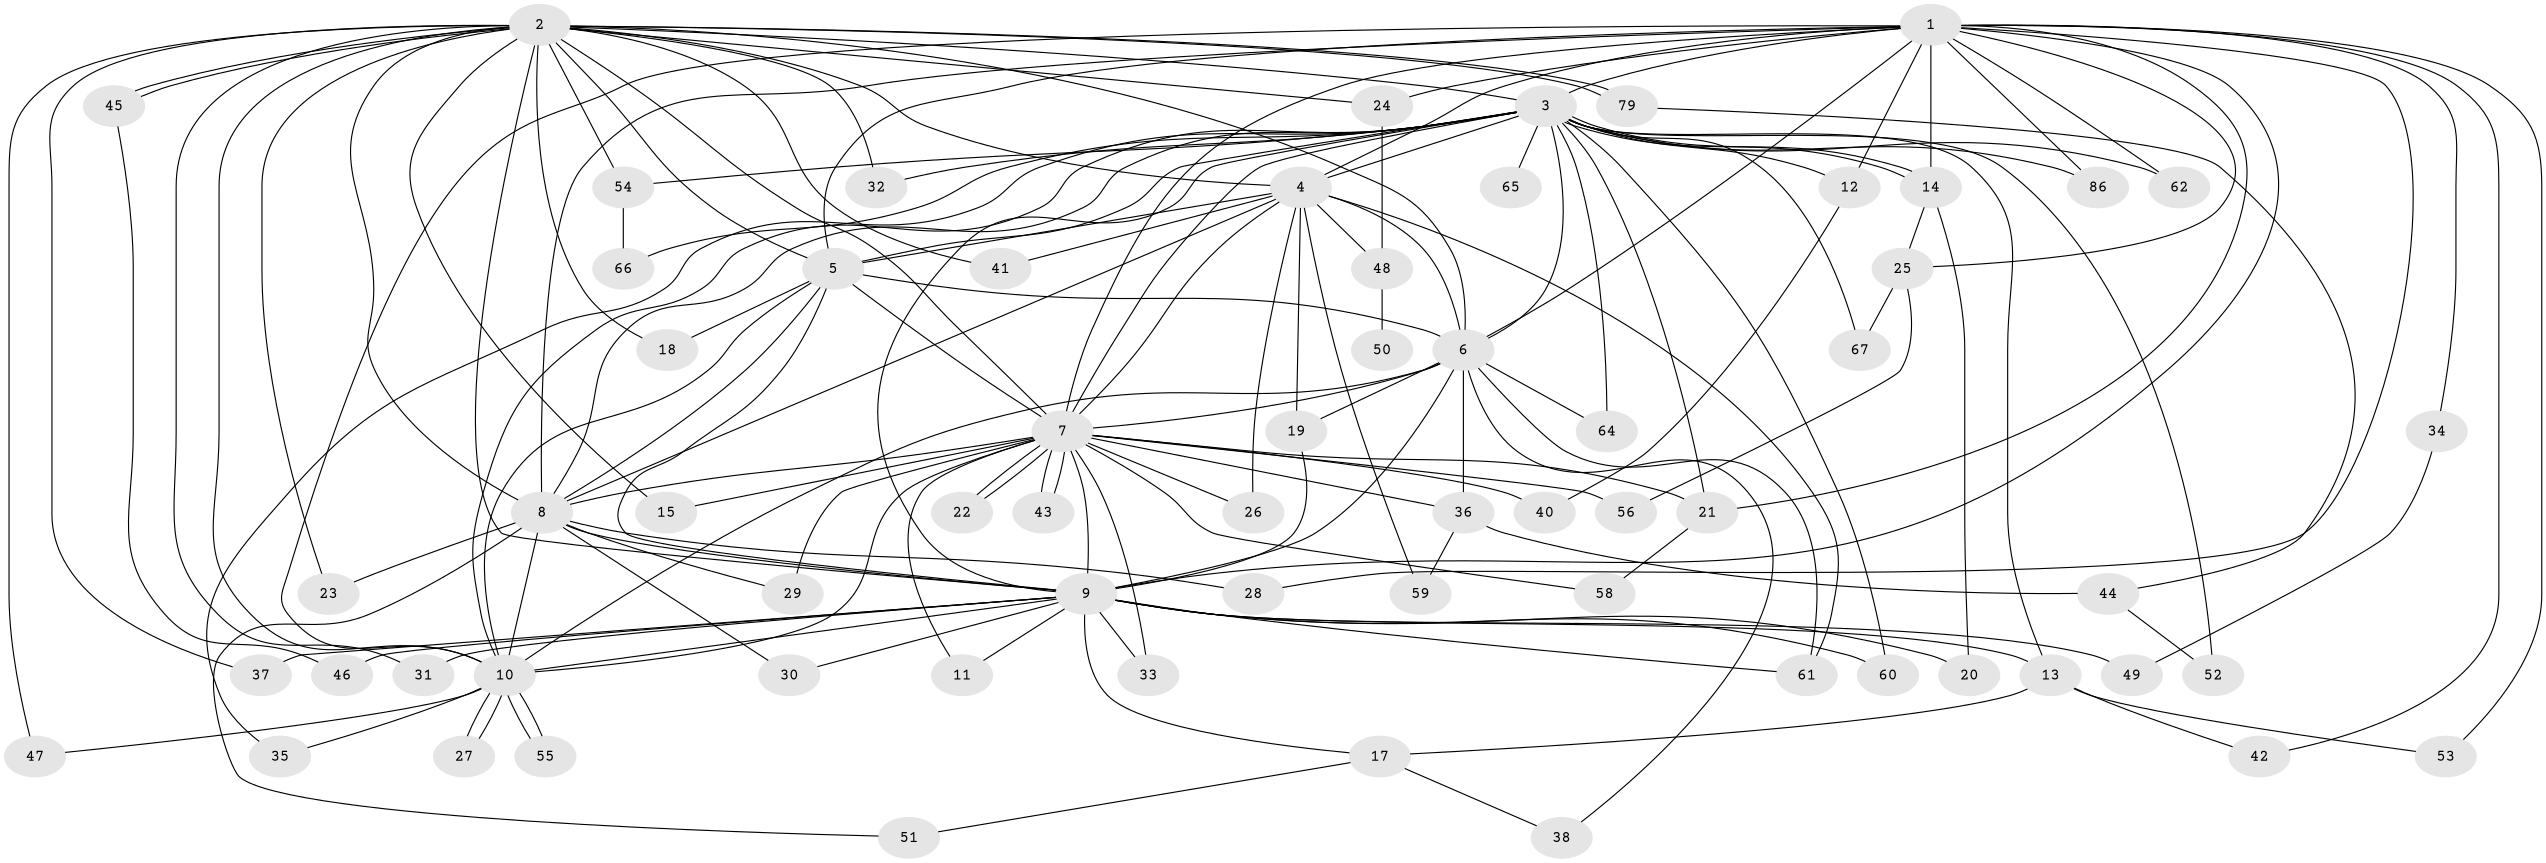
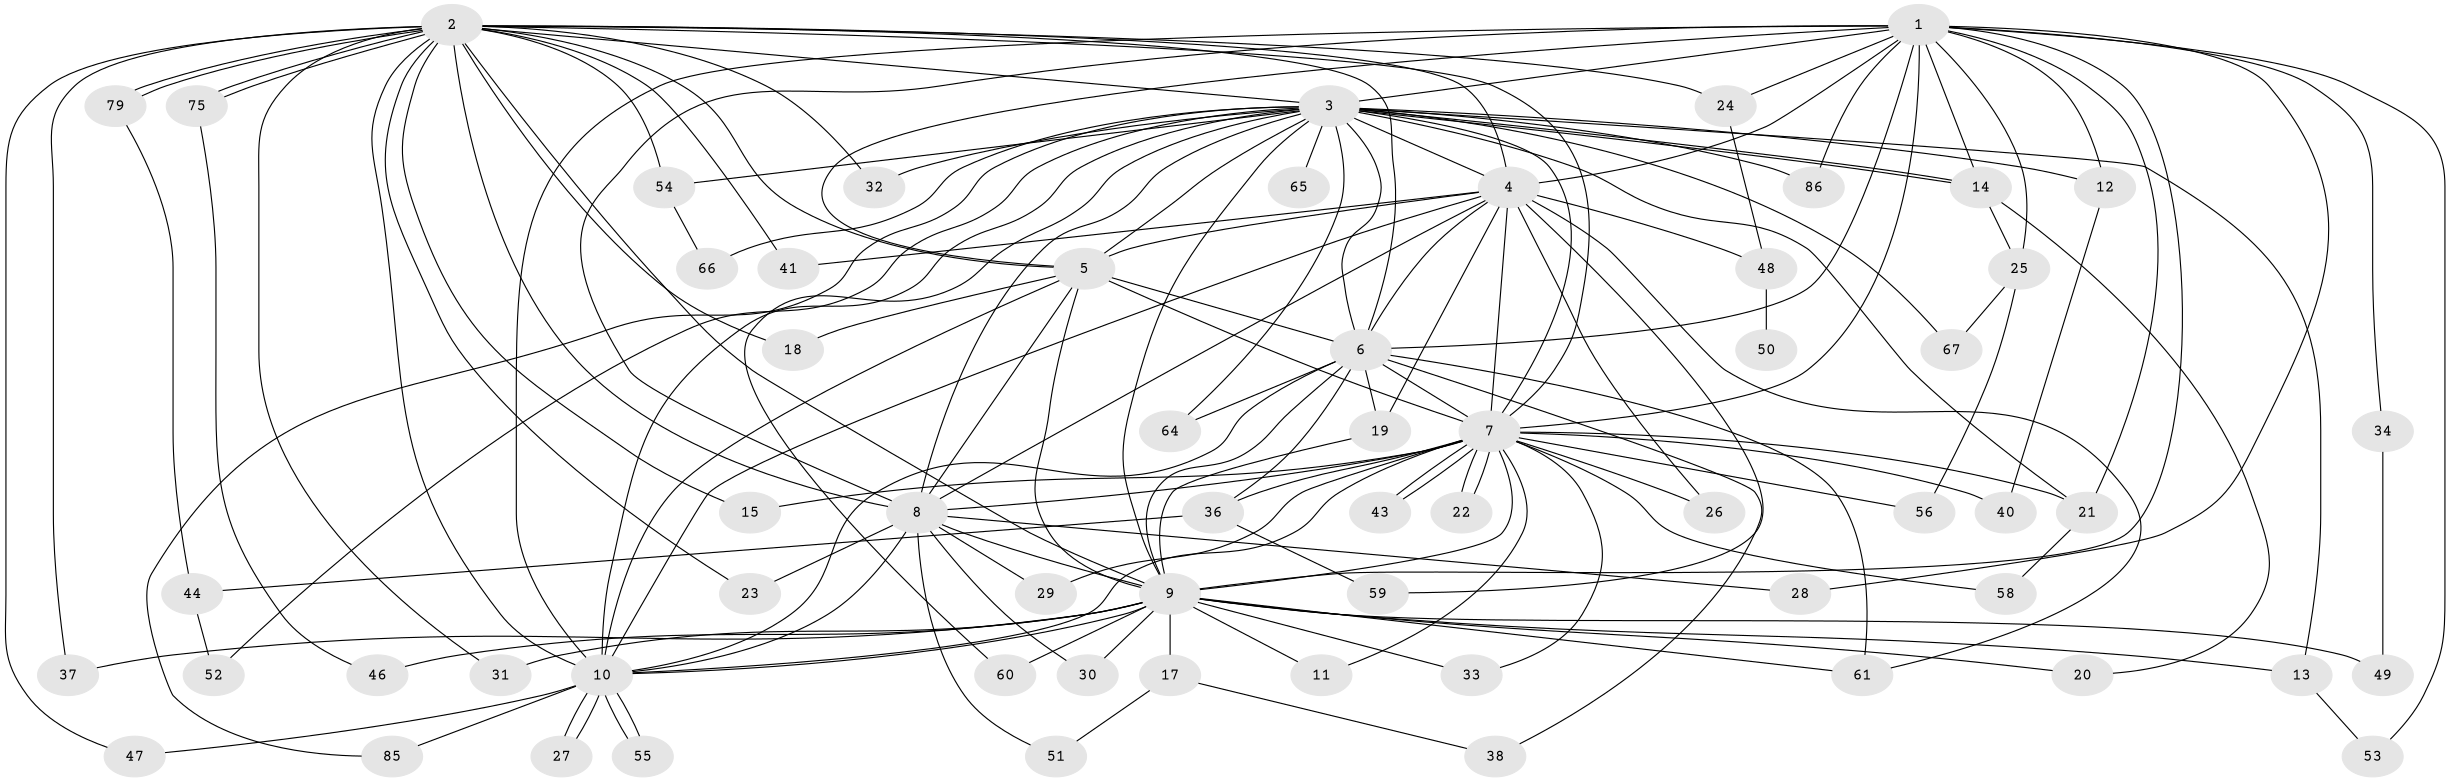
node "45": label "45" -> "75"
node "62": removed
edge "4" -- "10": added
edge "13" -- "17": removed
node "35": label "35" -> "85"
node "42": removed
